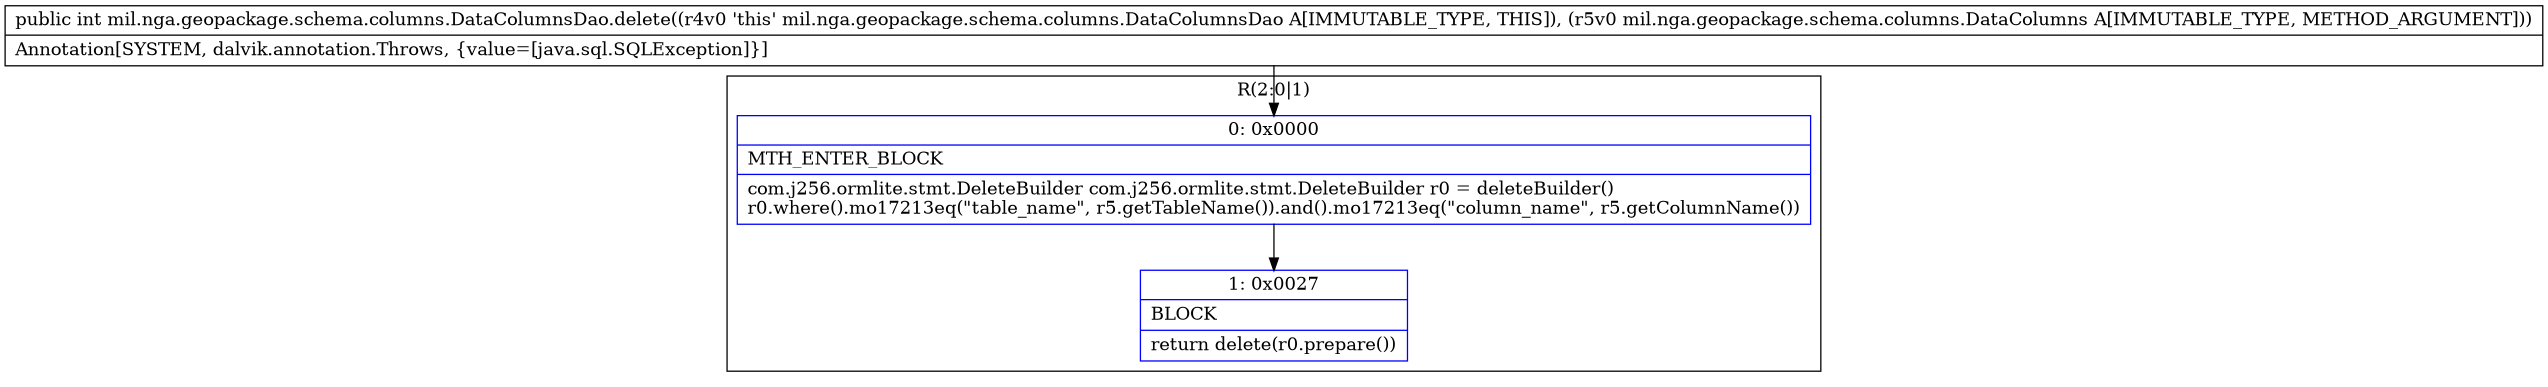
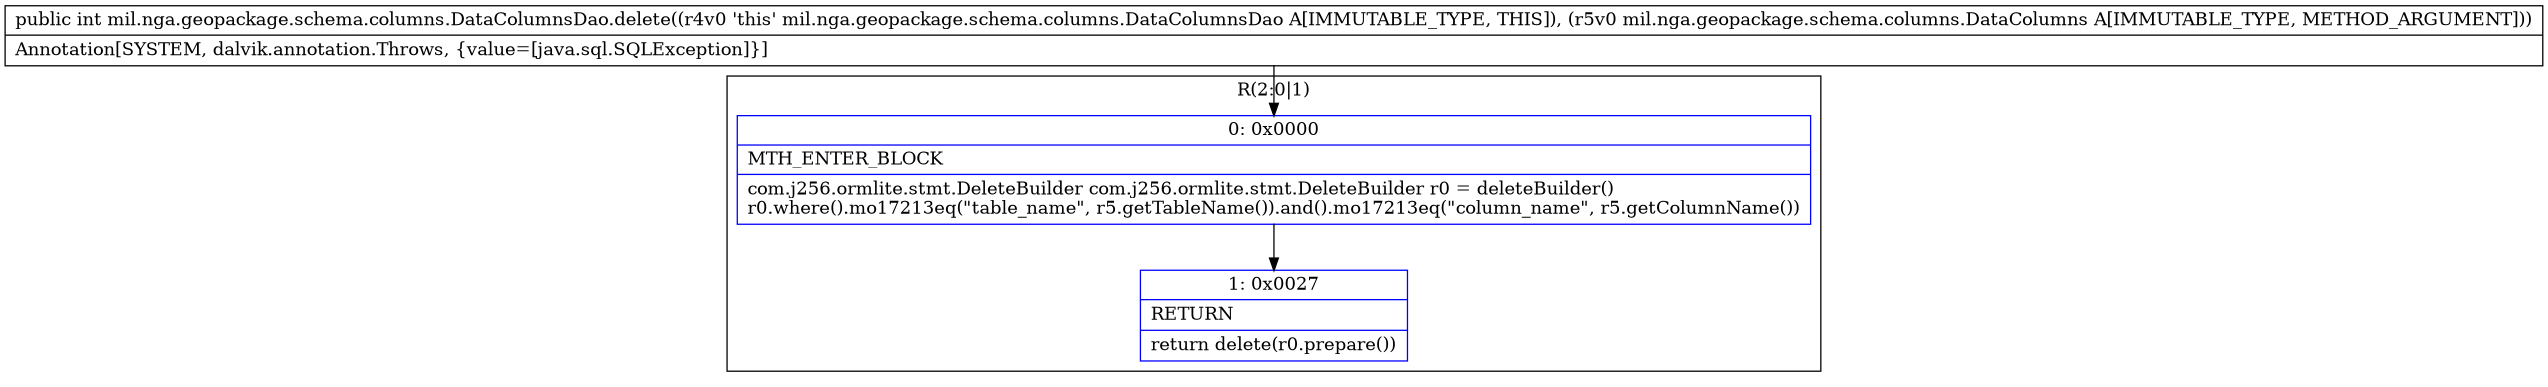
node "1: 0x0027": text "BLOCK" -> "RETURN"
